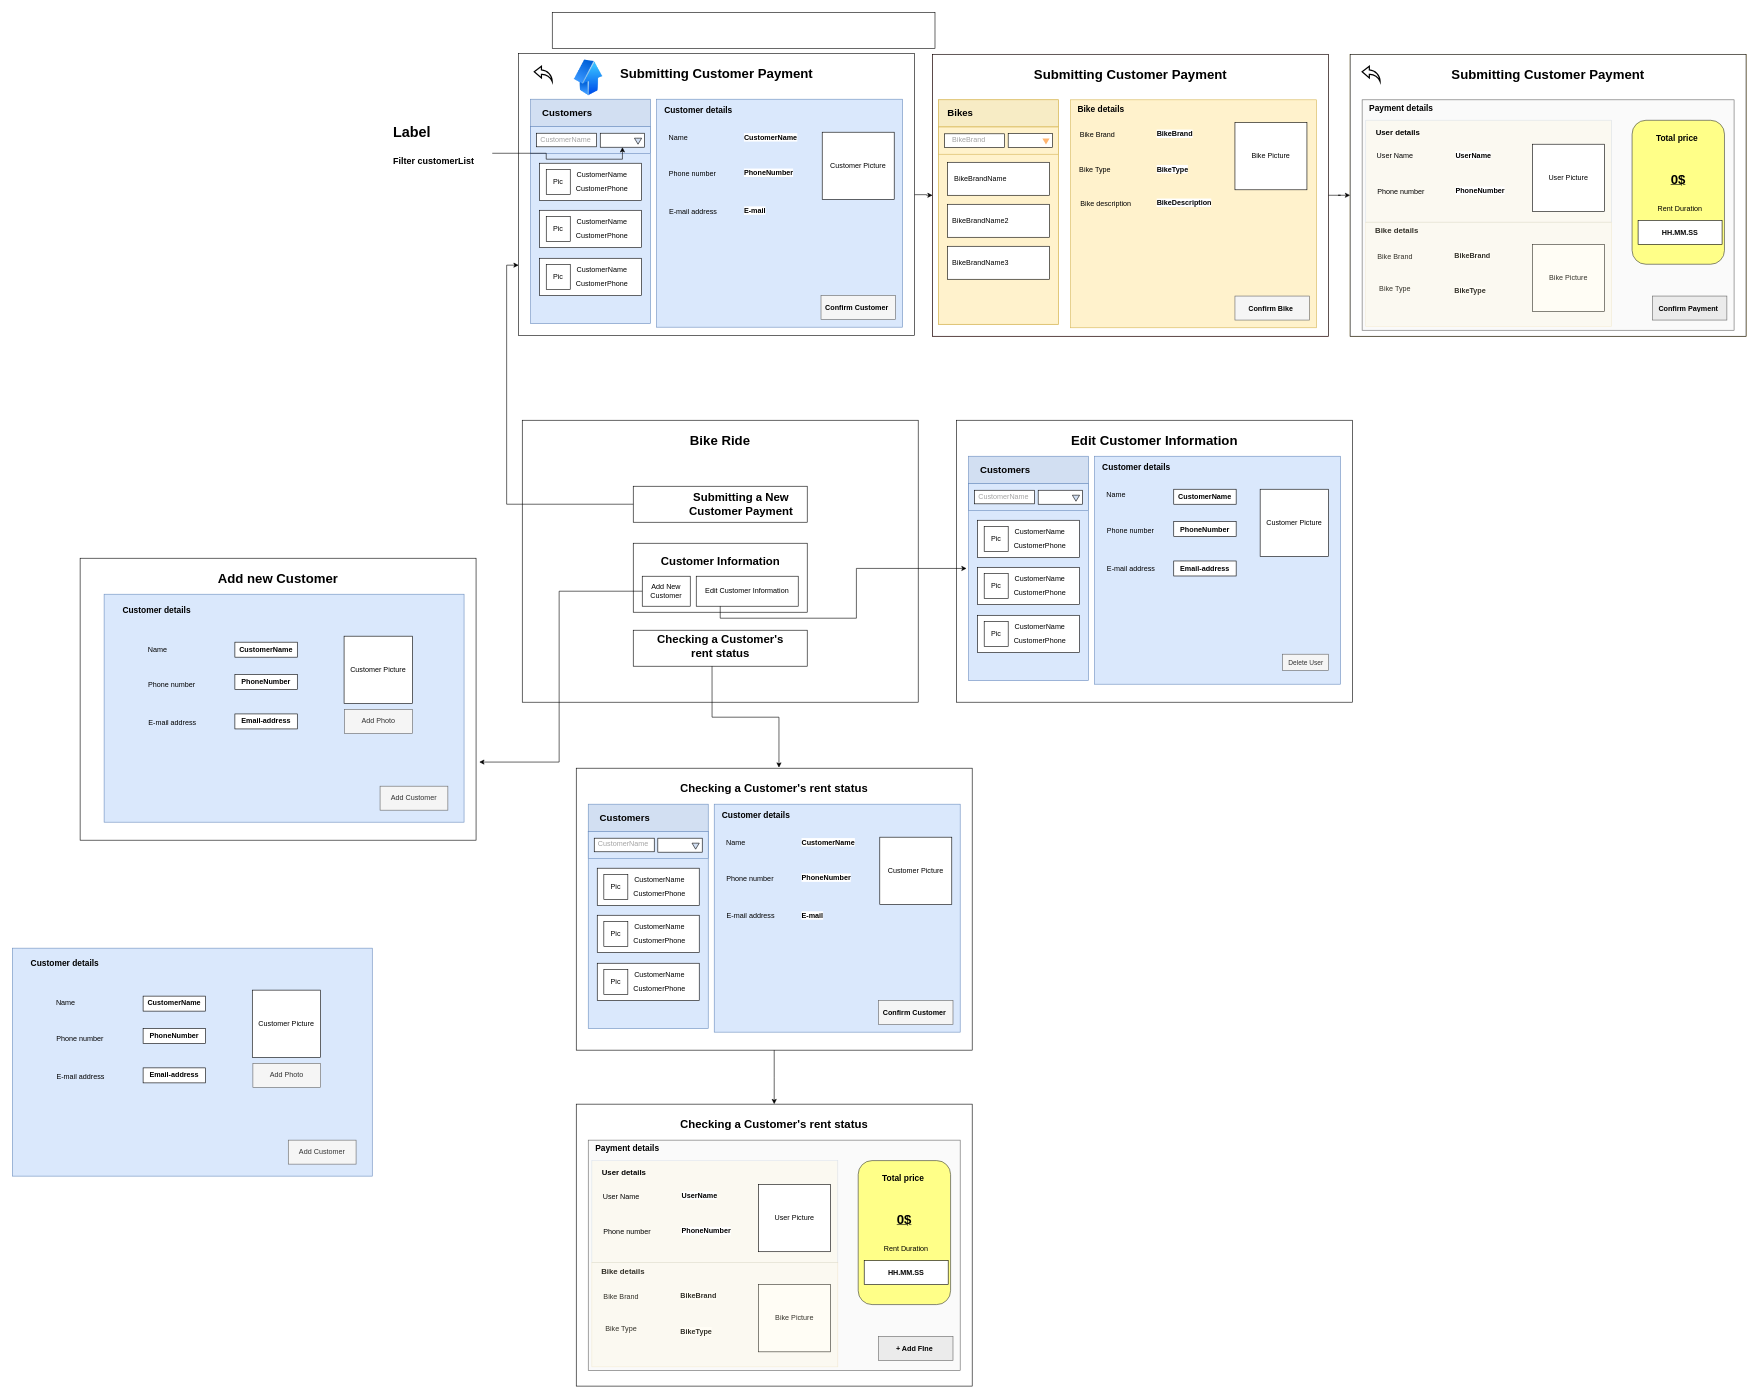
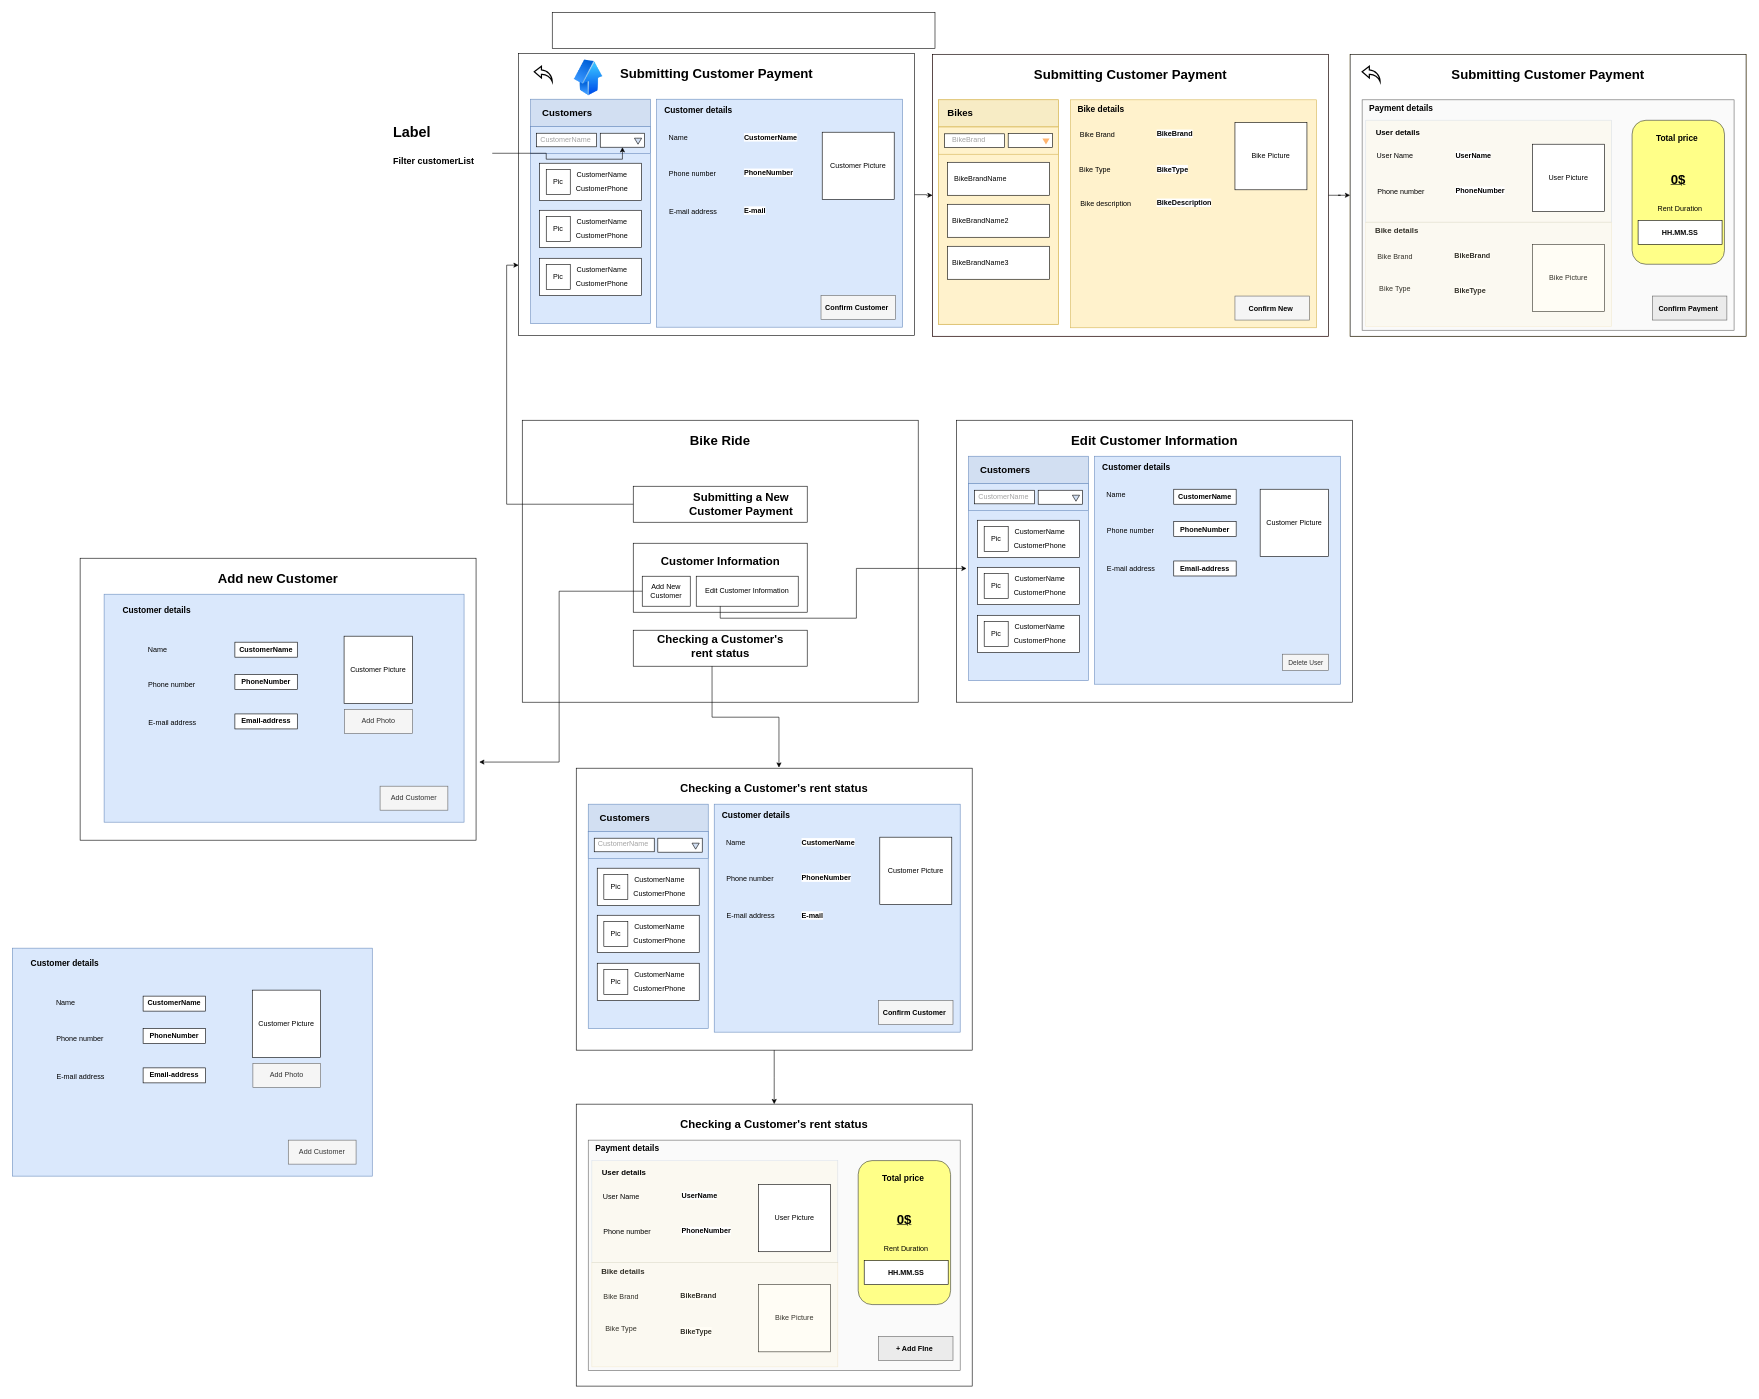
node "Confirm Bike": label "Confirm Bike" -> "Confirm New"
